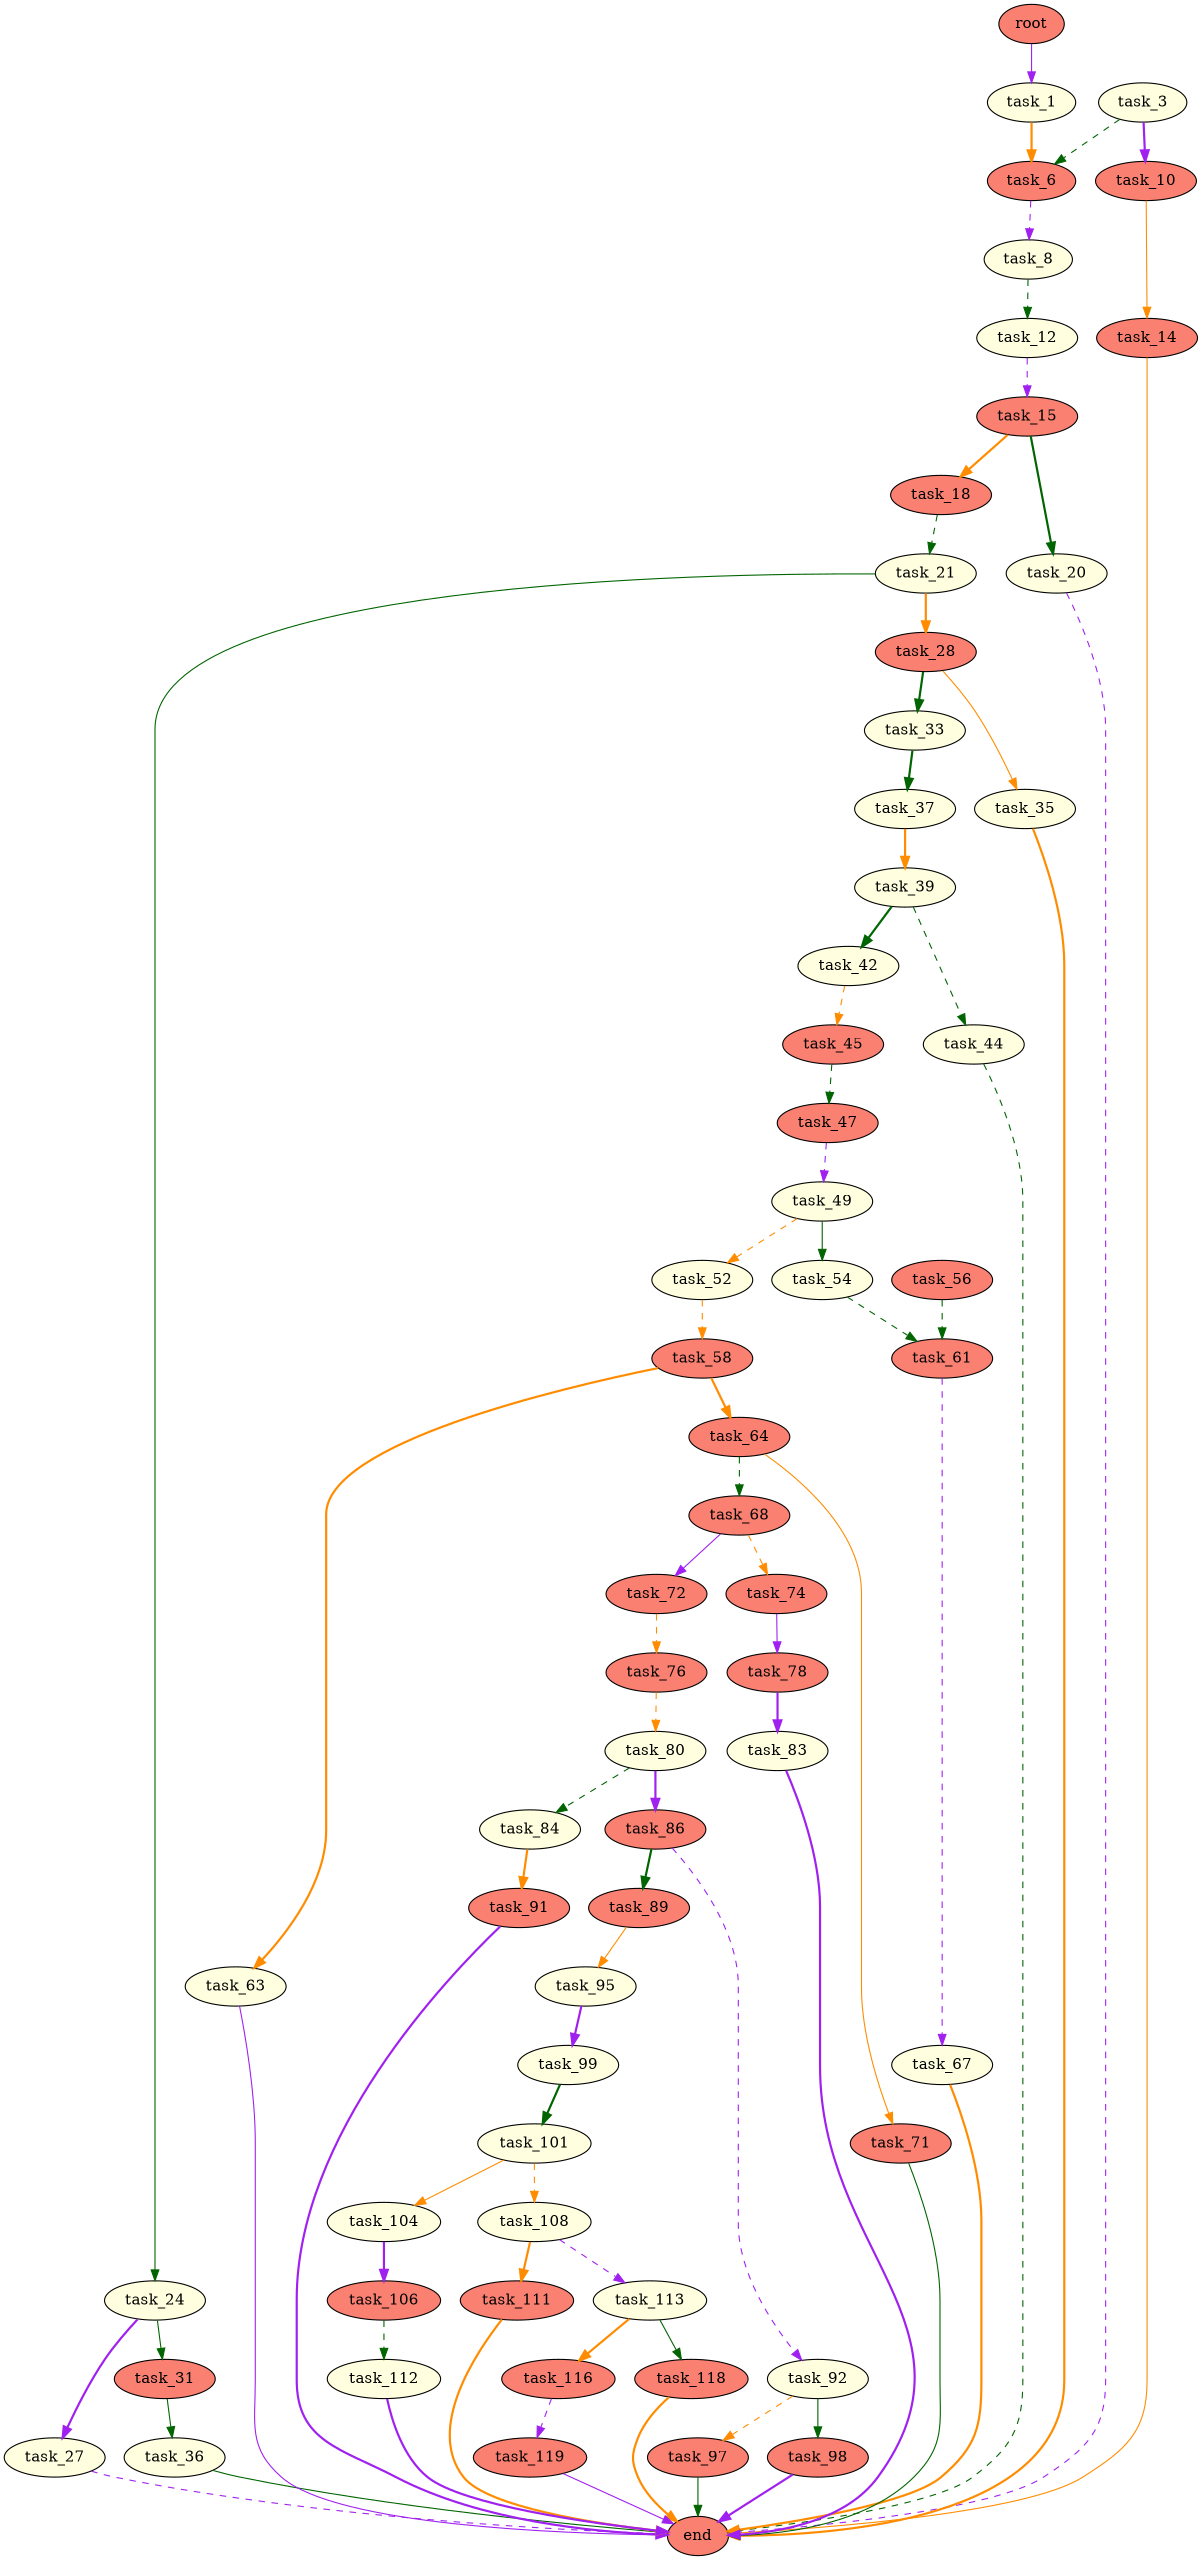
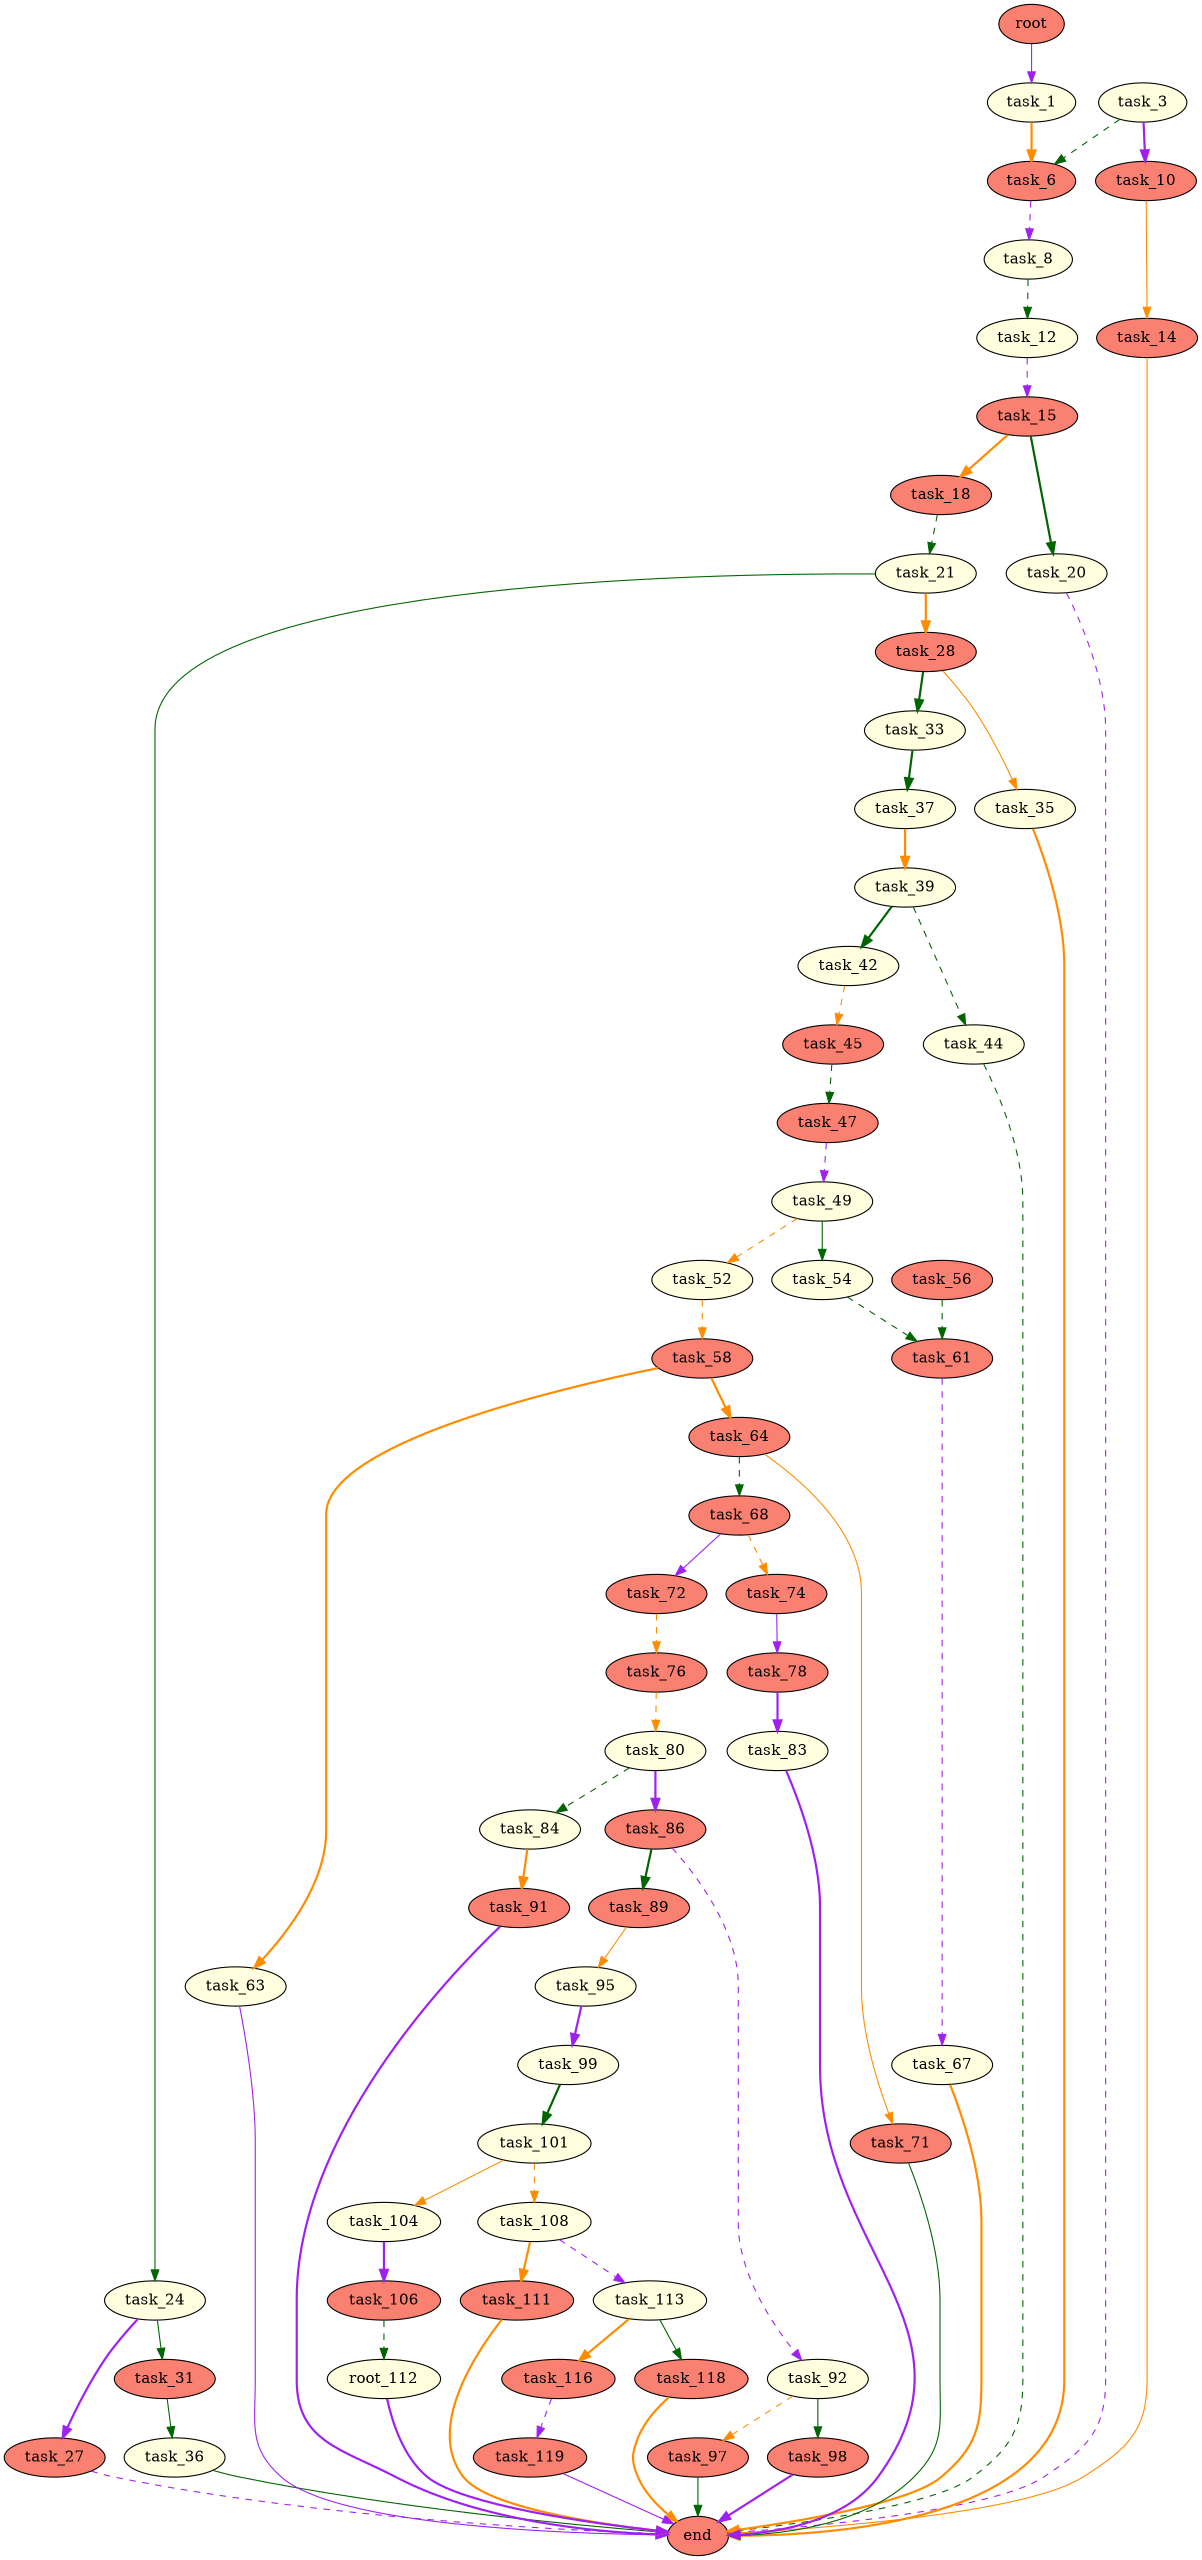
node "task_112": label "task_112" -> "root_112"
node "task_27": fillcolor lightyellow -> salmon
